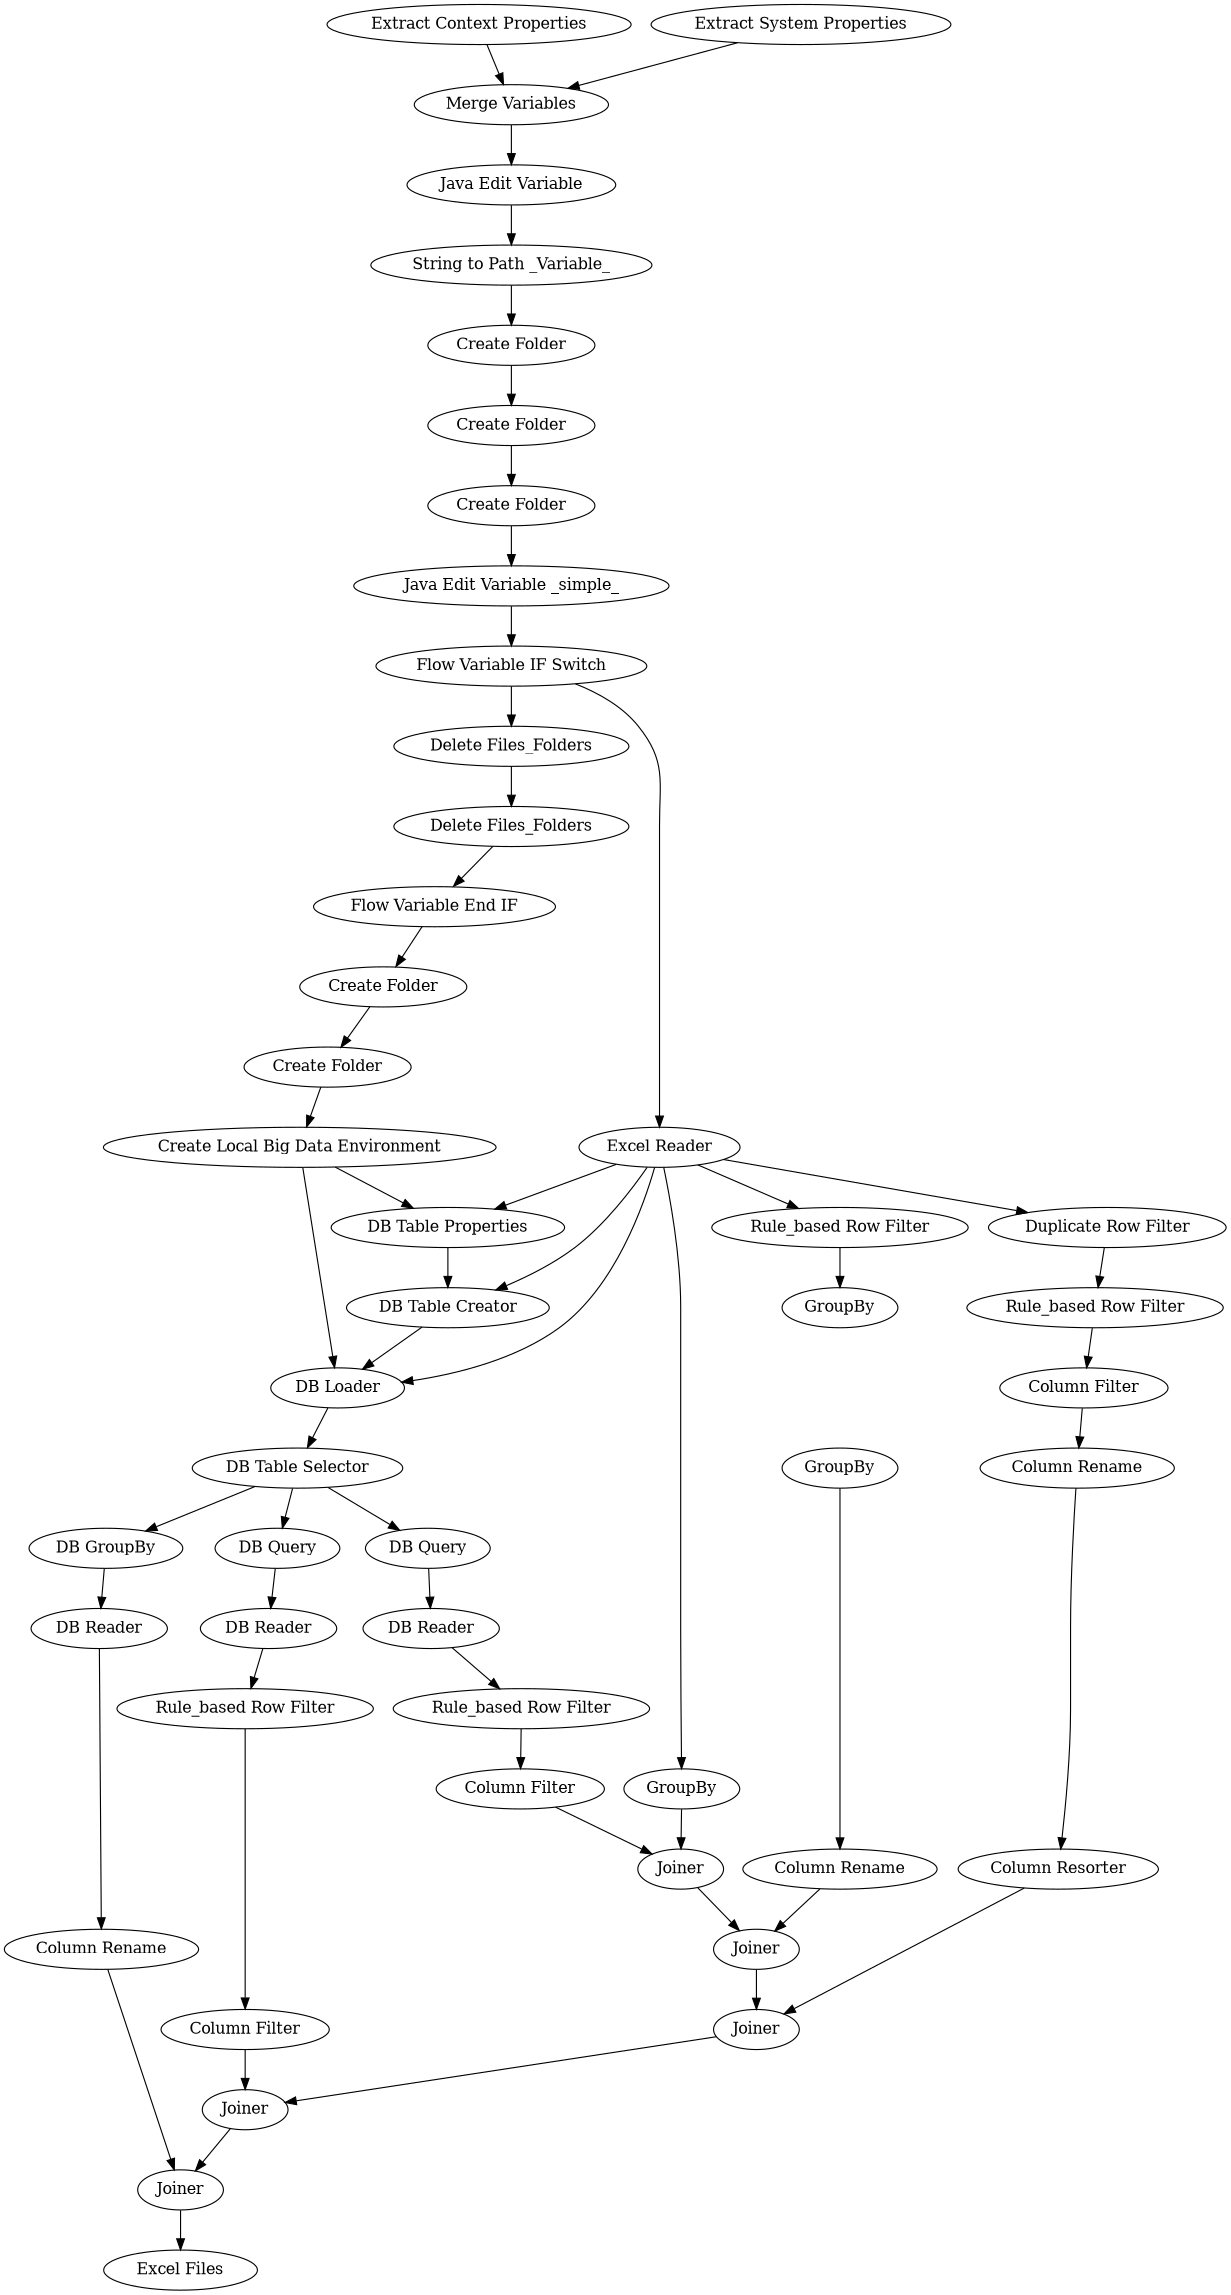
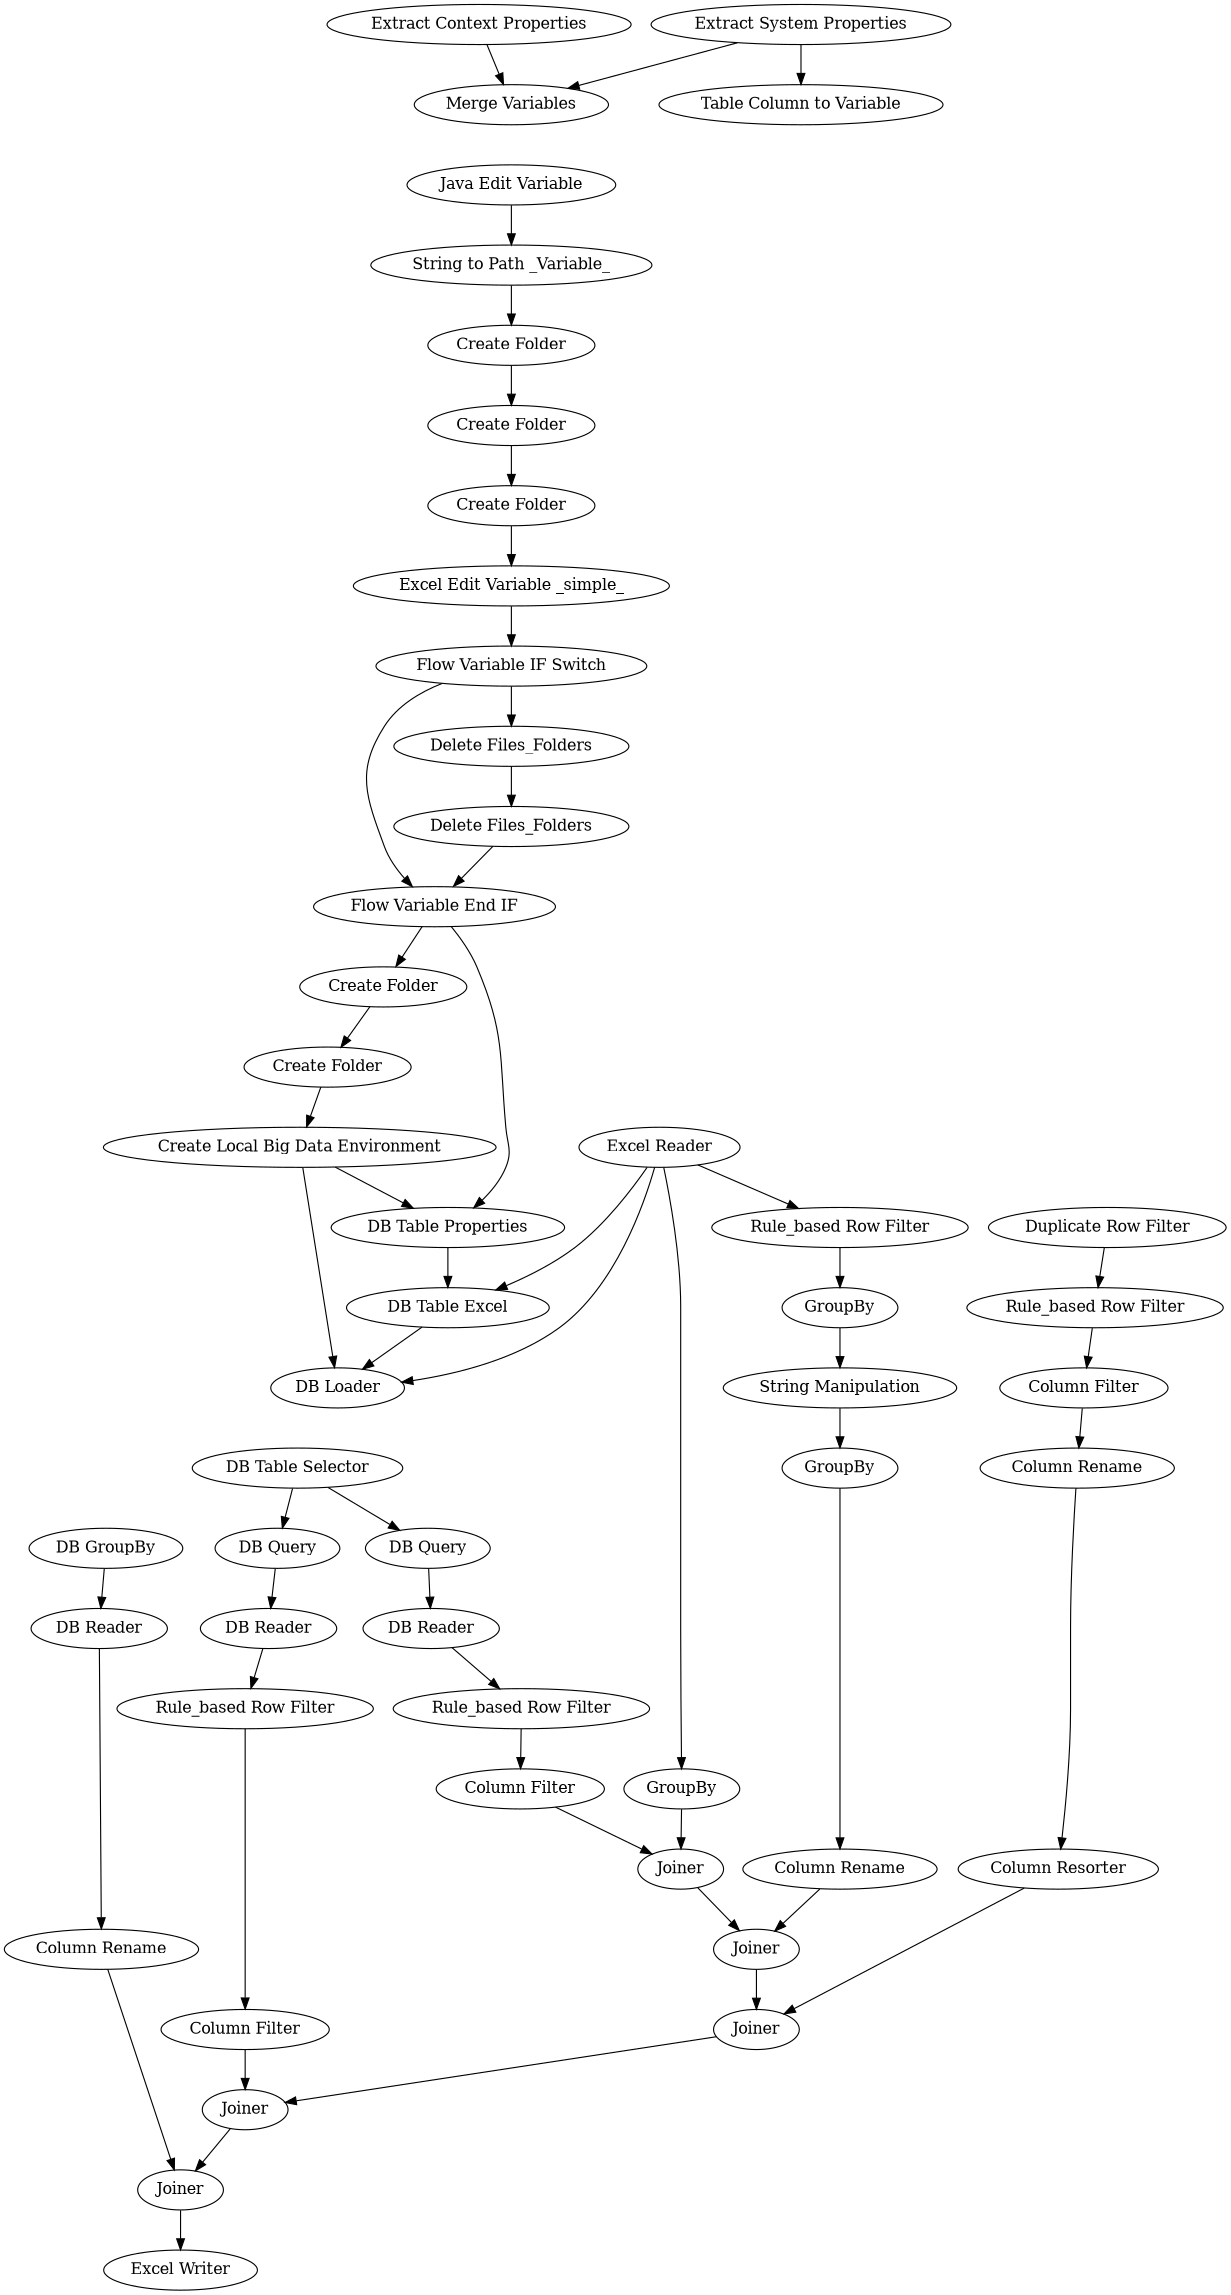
node "Table Column to Variable": added
edge "Merge Variables" -> "Java Edit Variable": removed
node "Java Edit Variable _simple_": label "Java Edit Variable _simple_" -> "Excel Edit Variable _simple_"
edge "Flow Variable IF Switch" -> "Excel Reader": now "Flow Variable IF Switch" -> "Flow Variable End IF"
edge "Excel Reader" -> "DB Table Properties": now "Flow Variable End IF" -> "DB Table Properties"
edge "Excel Reader" -> "Duplicate Row Filter": removed
node "DB Table Creator": label "DB Table Creator" -> "DB Table Excel"
node "String Manipulation": added
edge "DB Loader" -> "DB Table Selector": removed
edge "DB Table Selector" -> "DB GroupBy": removed
node "Excel Files": label "Excel Files" -> "Excel Writer"
